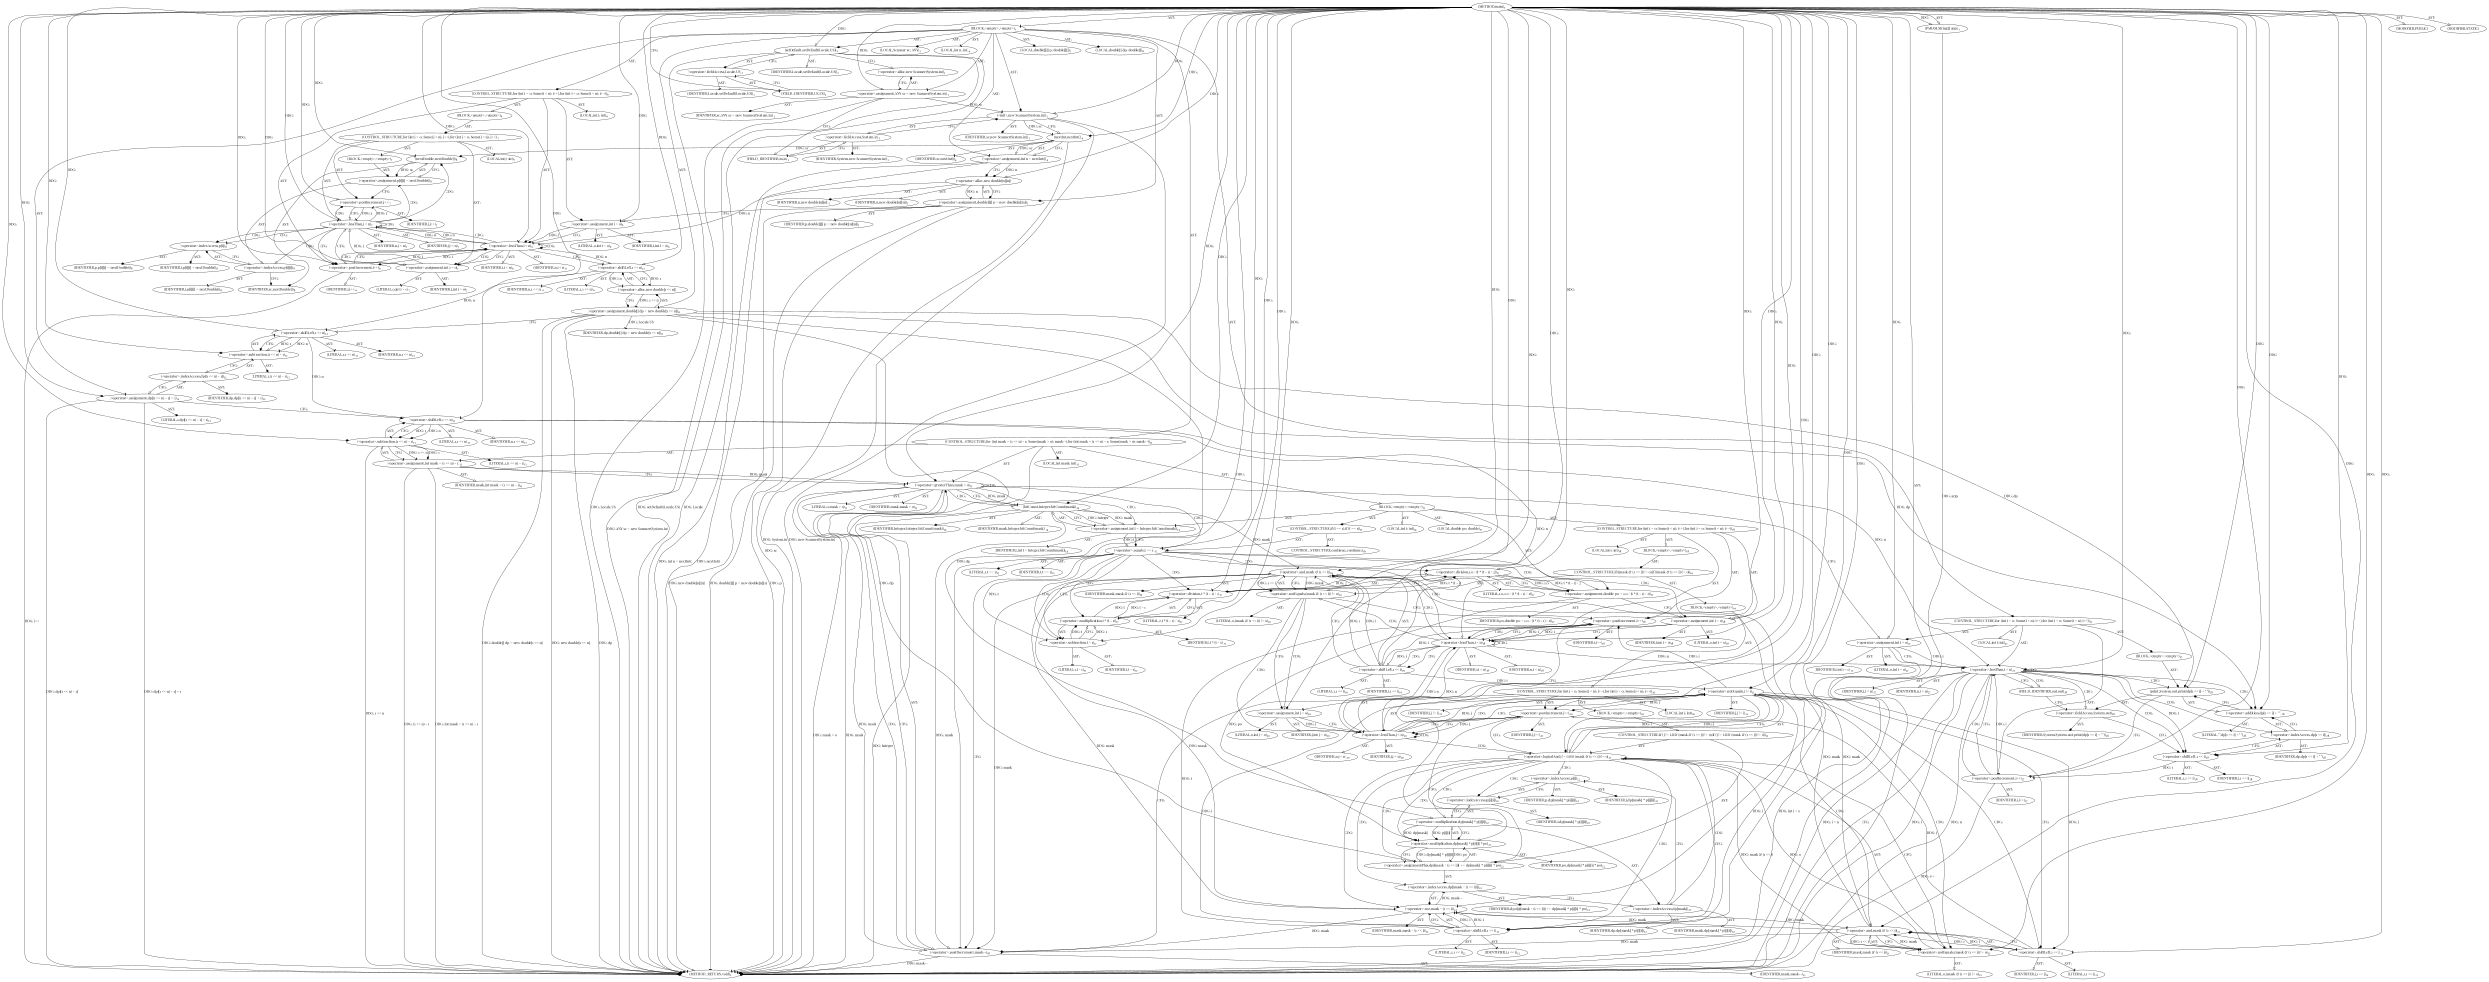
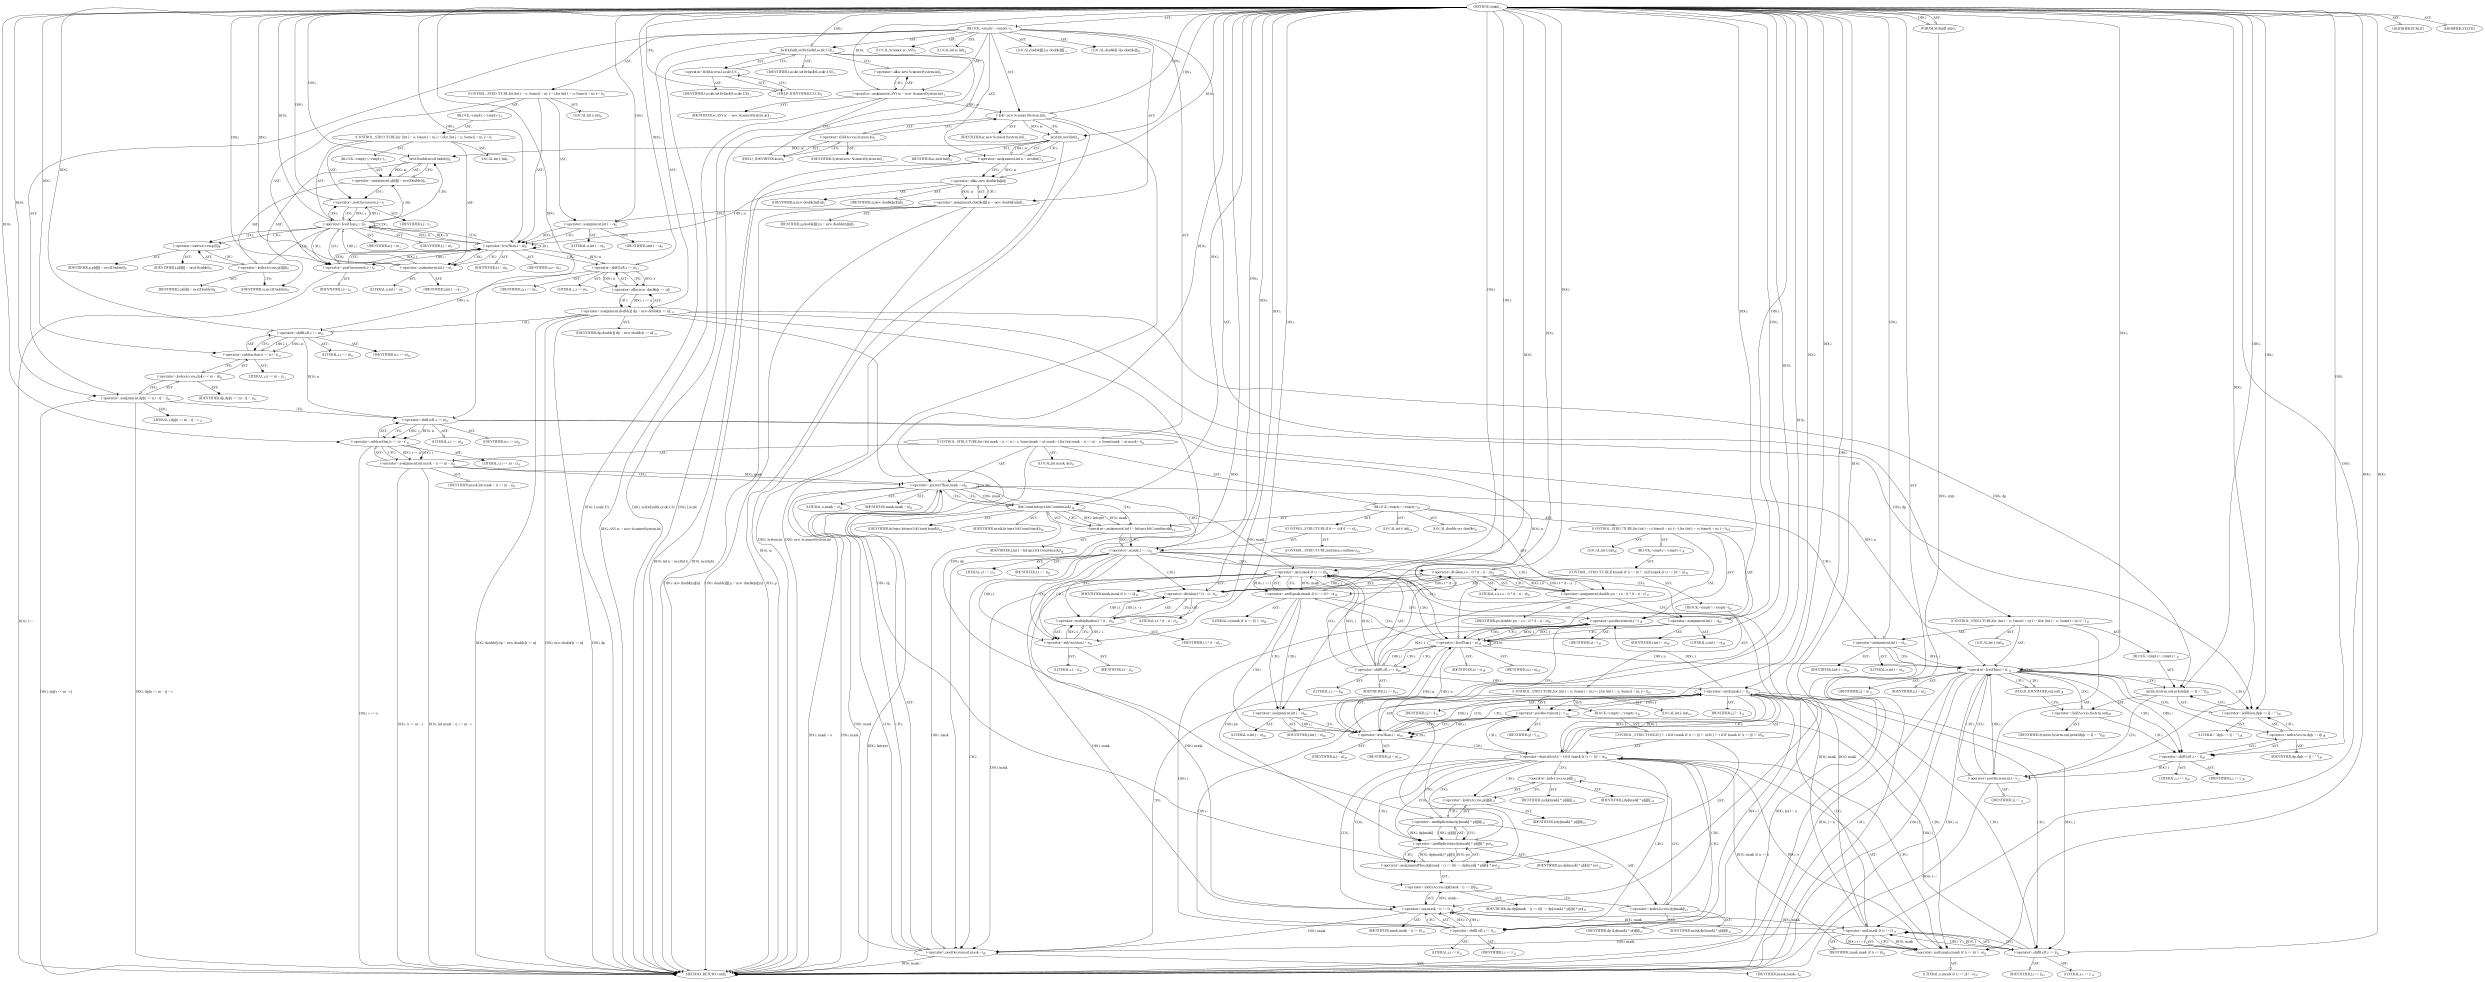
edge "(<operator>.assignment,double[] dp = new double[1 << n])" -> "(IDENTIFIER,dp,double[] dp = new double[1 << n])": label "DDG: Locale.US" -> "AST: "
edge "(<operator>.assignment,dp[(1 << n) - 1] = 1)" -> "(LITERAL,1,dp[(1 << n) - 1] = 1)": label "AST: " -> "DDG: "
